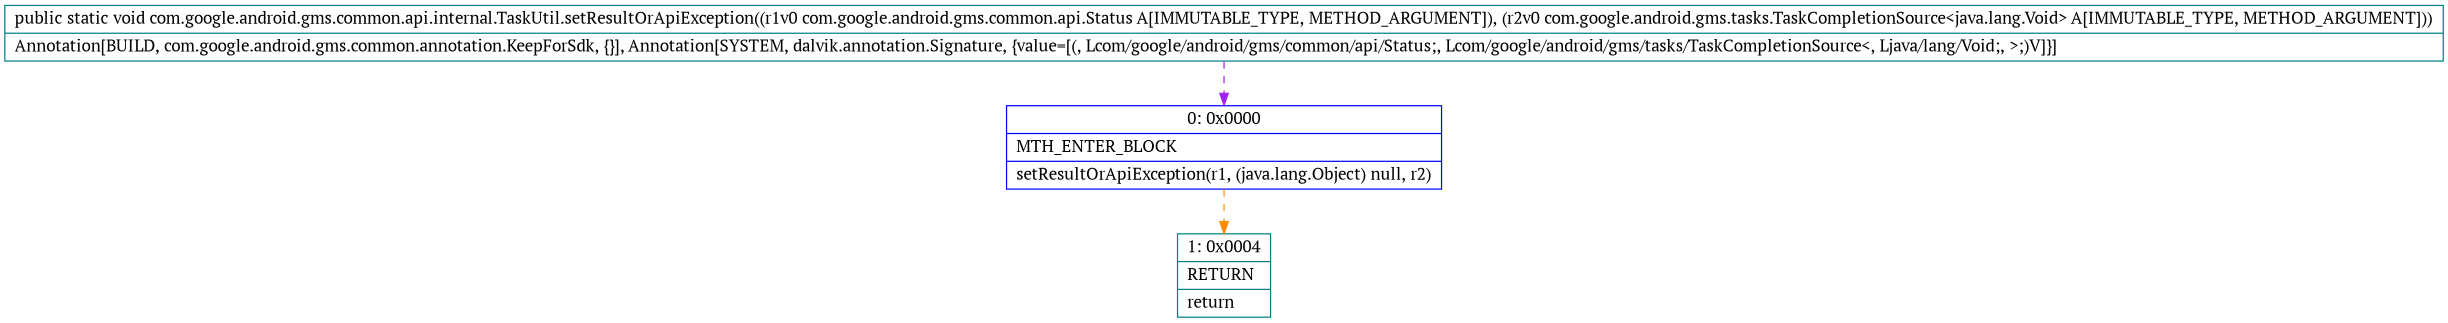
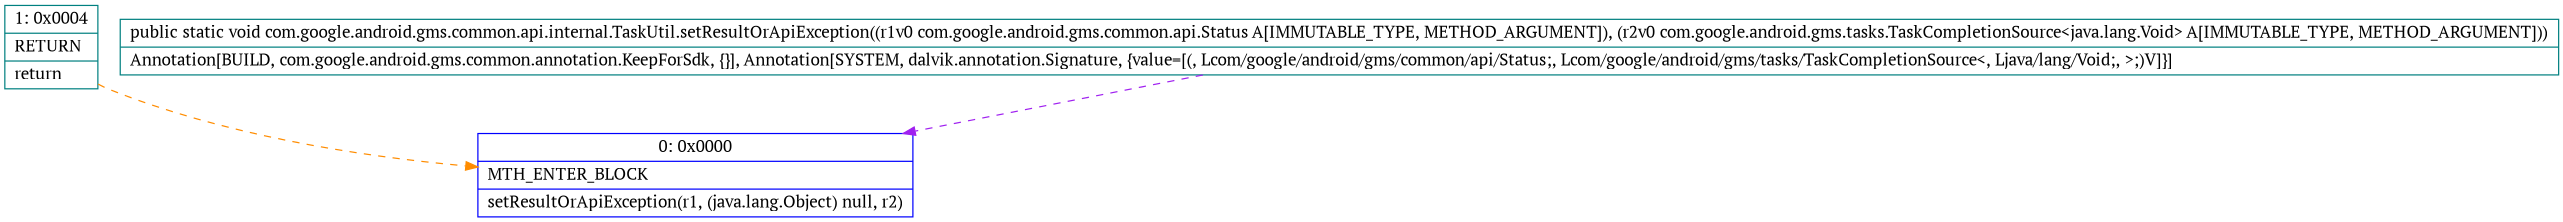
edge "0: 0x0000" -> "1: 0x0004": reversed
